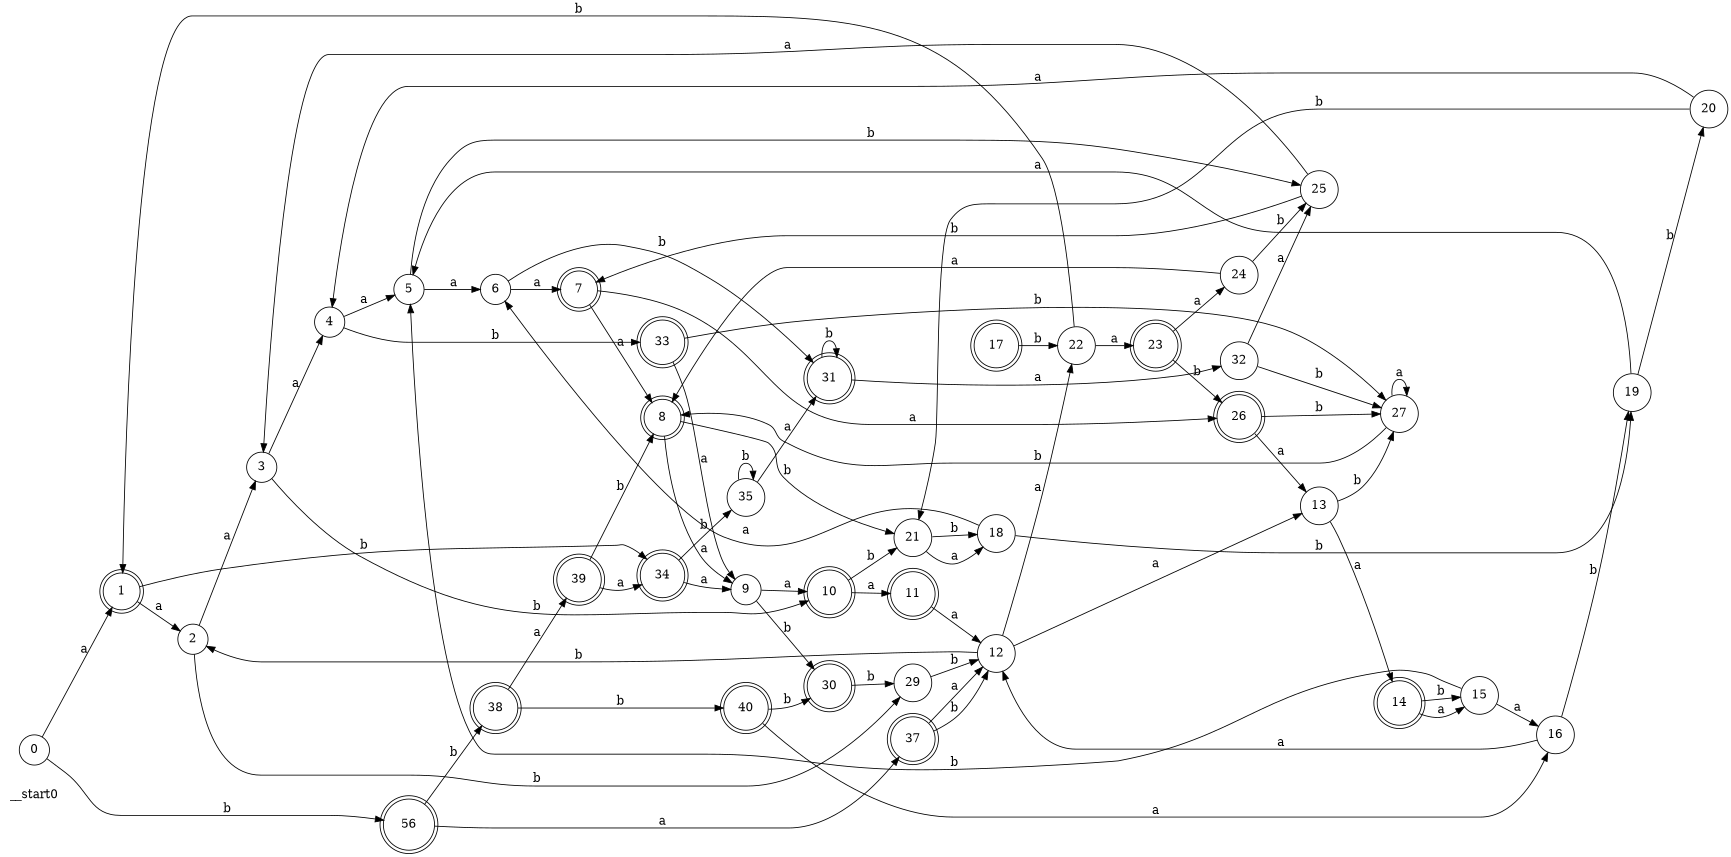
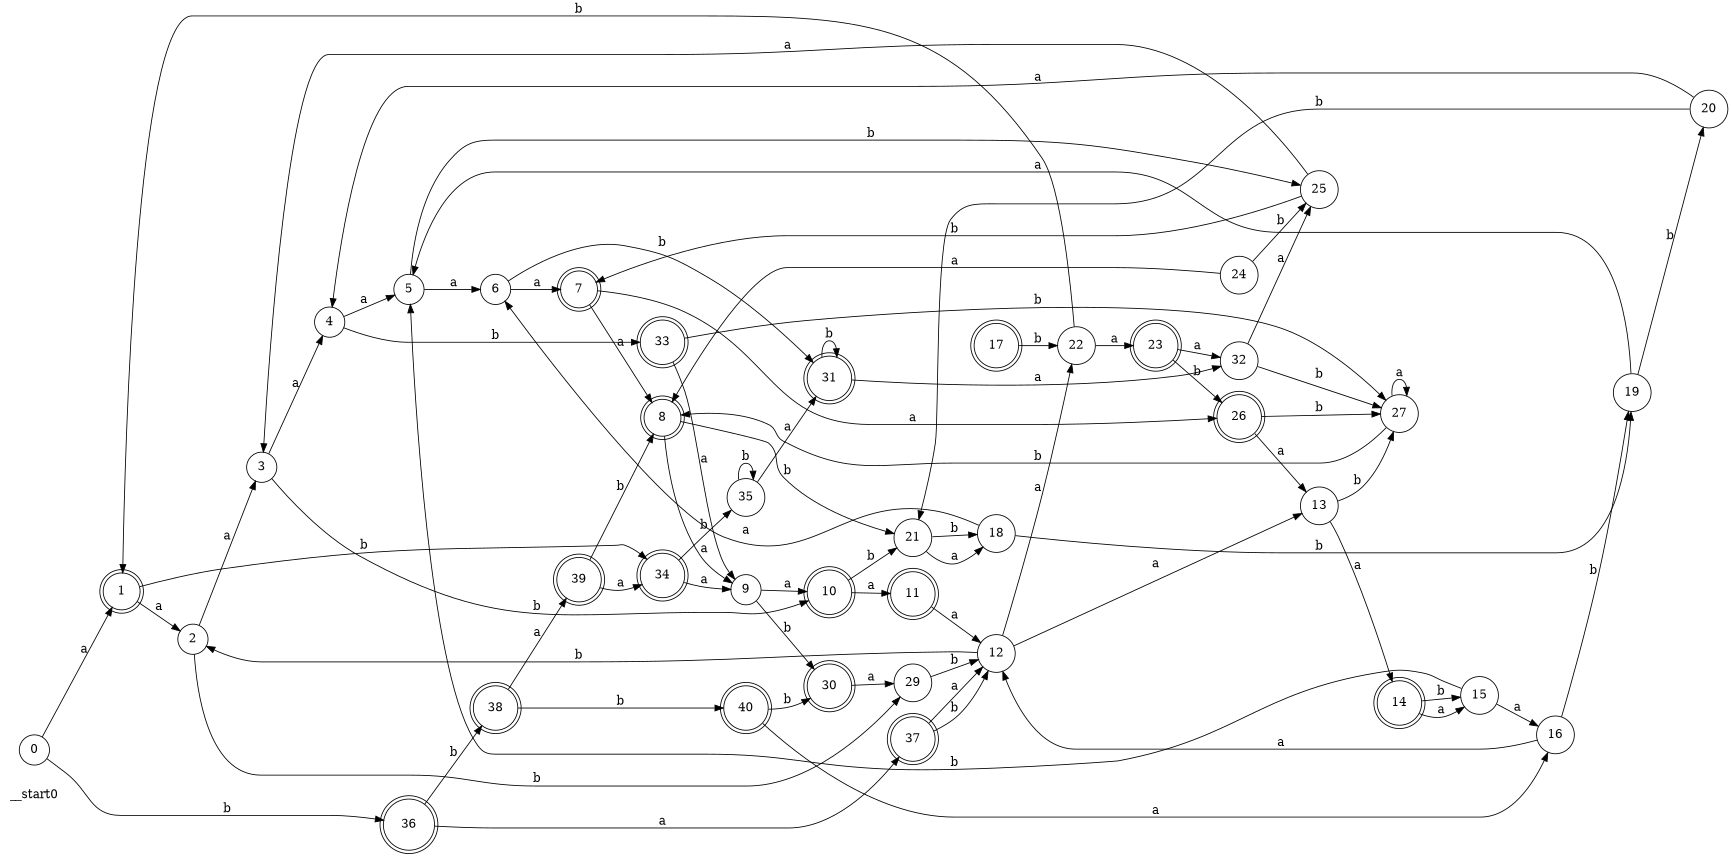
edge "23" -> "24": now "23" -> "32"
edge "30" -> "29": label "b" -> "a"
node "56": label "56" -> "36"
